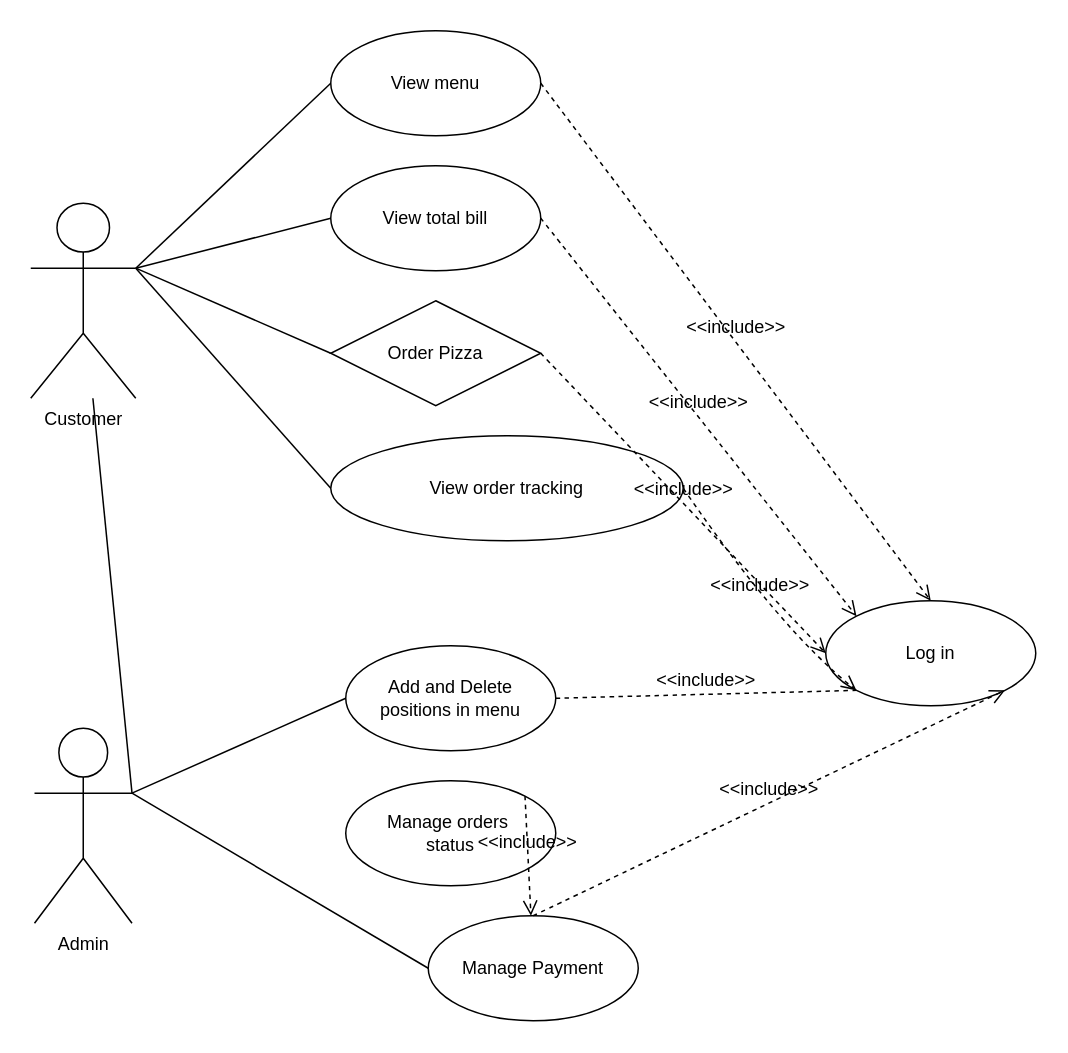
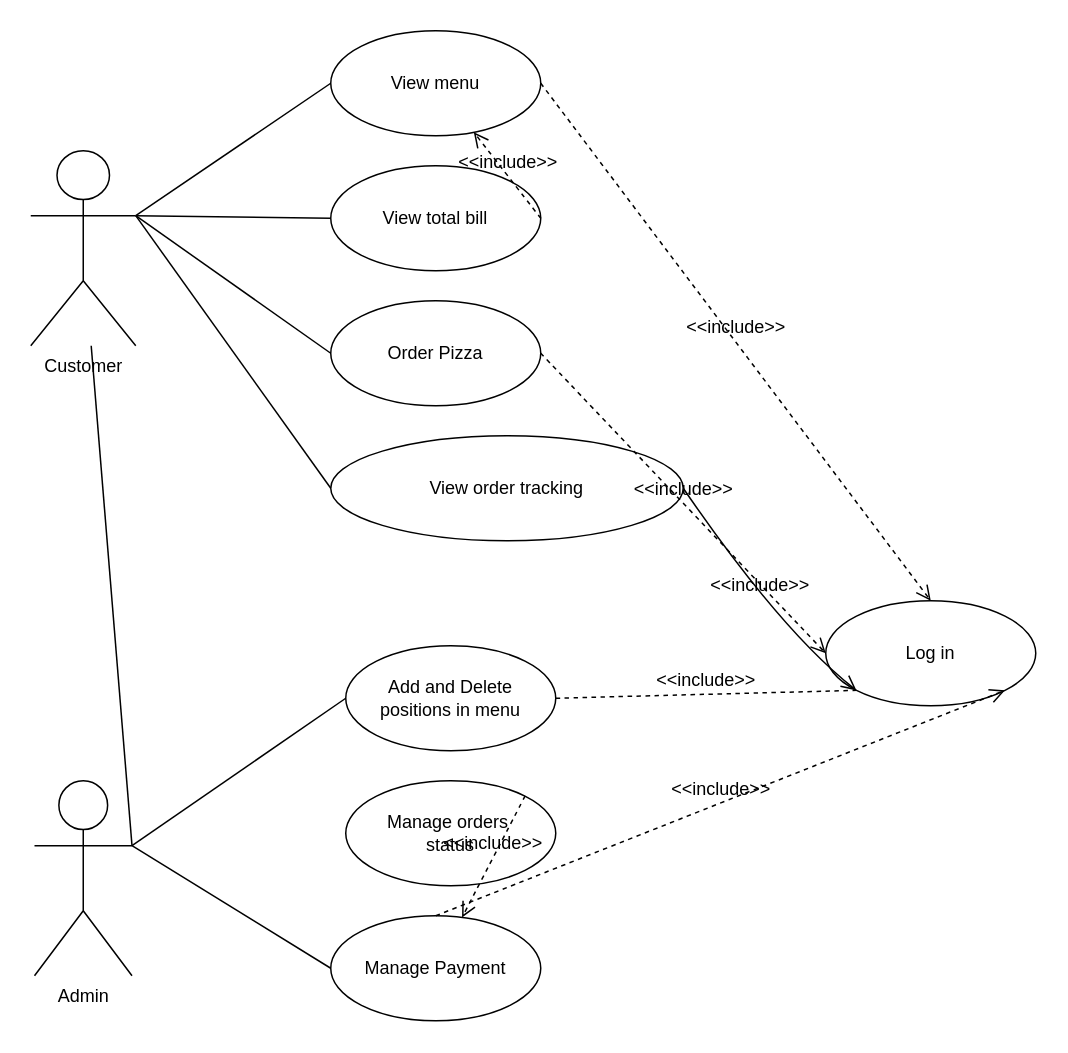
node "Customer": moved (83, 301) -> (83, 248)
node "Order Pizza": shape diamond -> ellipse
edge "View total bill" -> "Log in": now "View total bill" -> "View menu"
edge "View order tracking" -> "Log in": style dashed -> solid
node "Admin": moved (83, 826) -> (83, 878)
node "Manage Payment": moved (533, 968) -> (436, 968)
